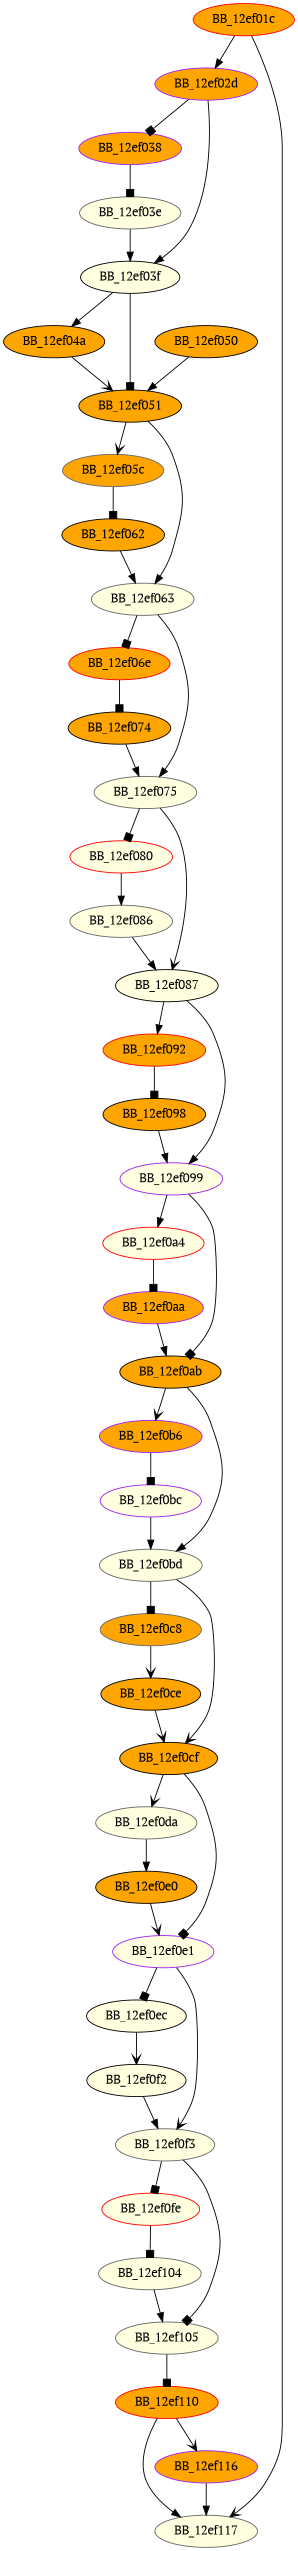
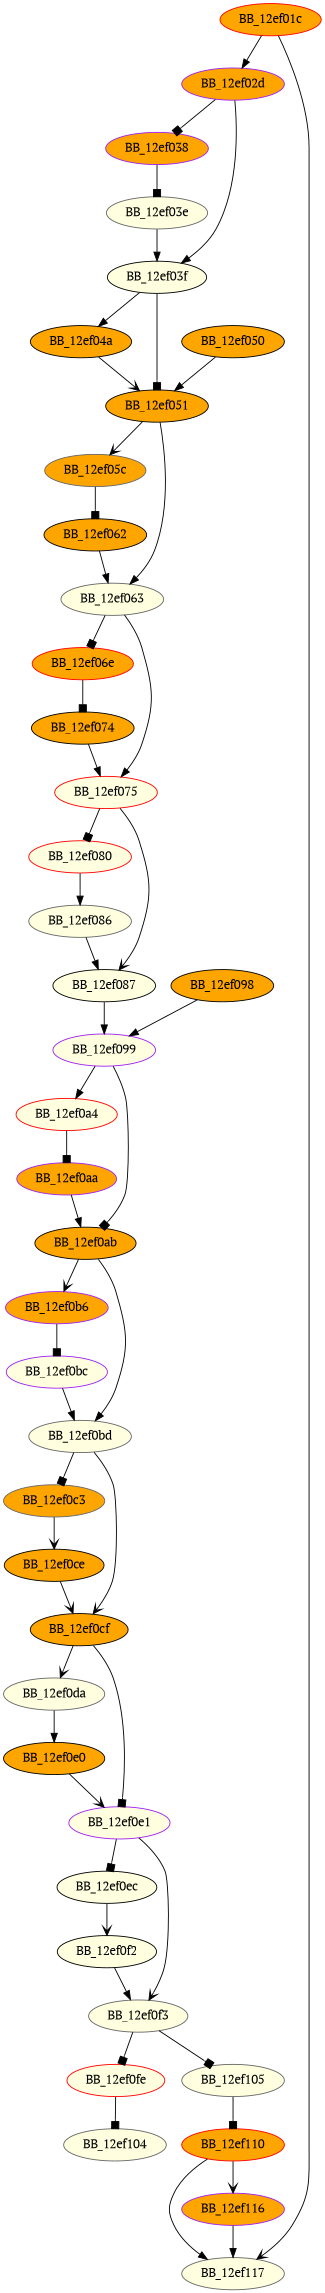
node "BB_12ef075": color gray40 -> red
node "BB_12ef092": removed
node "BB_12ef0c8": label "BB_12ef0c8" -> "BB_12ef0c3"
edge "BB_12ef104" -> "BB_12ef105": removed
